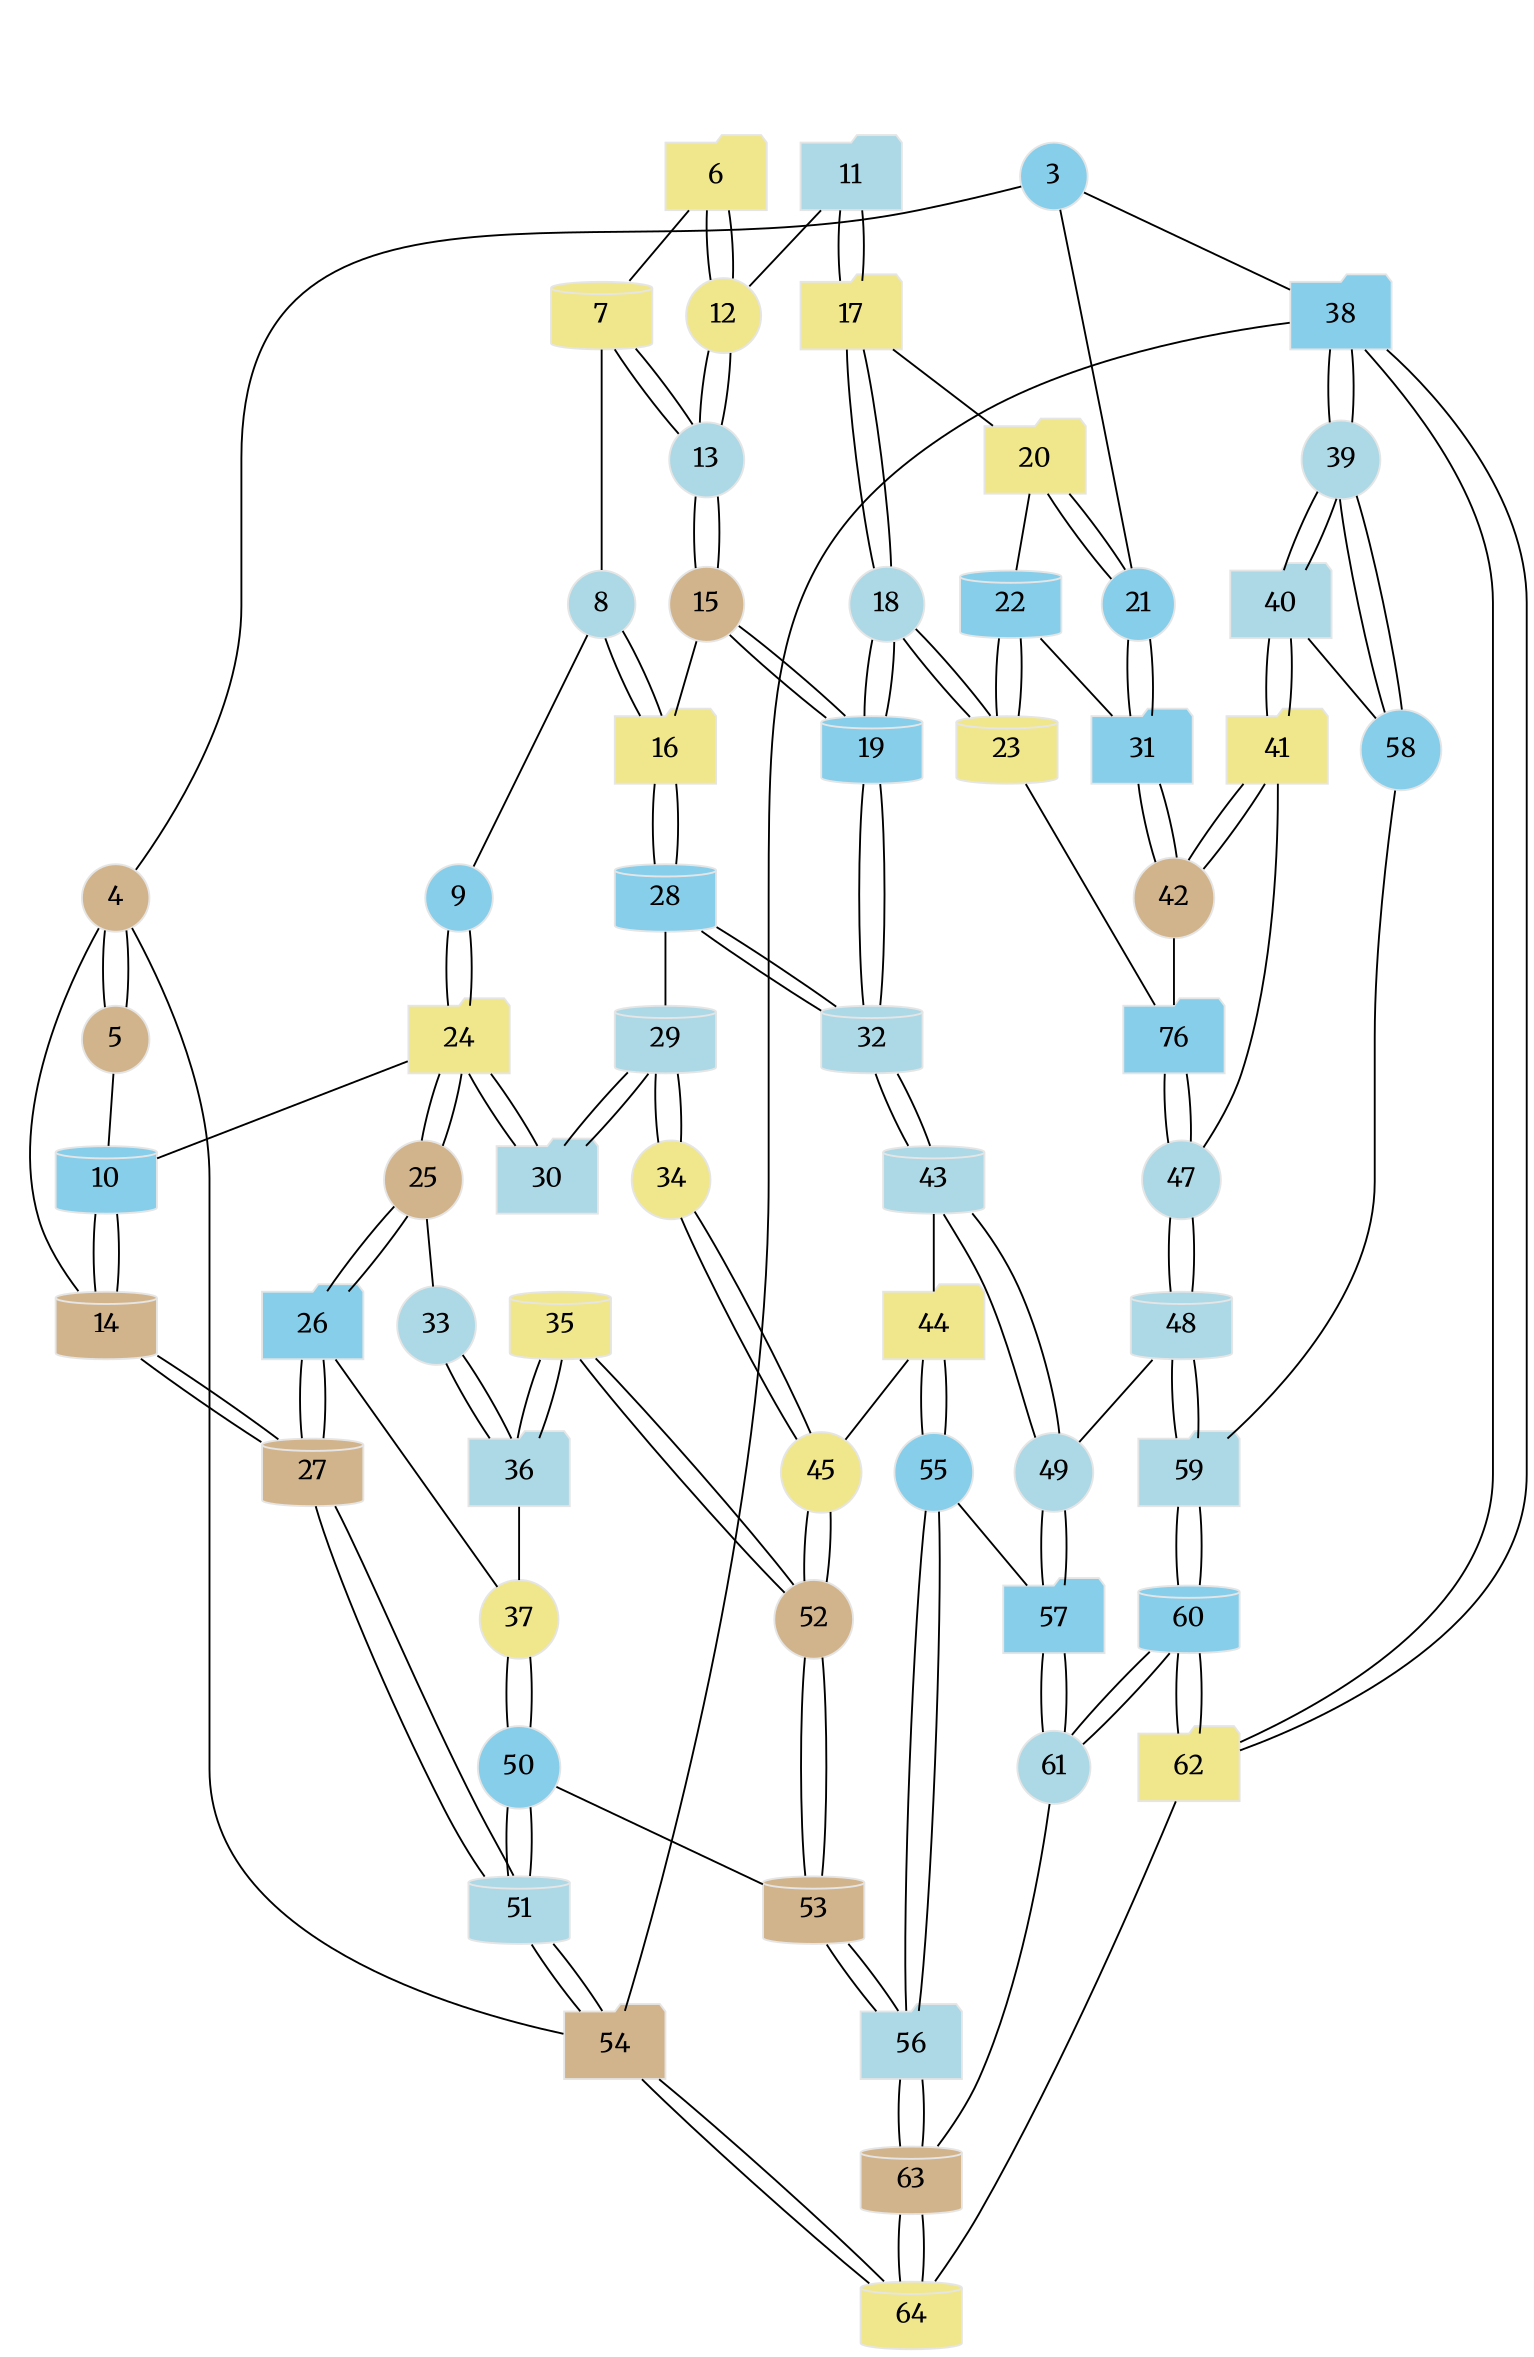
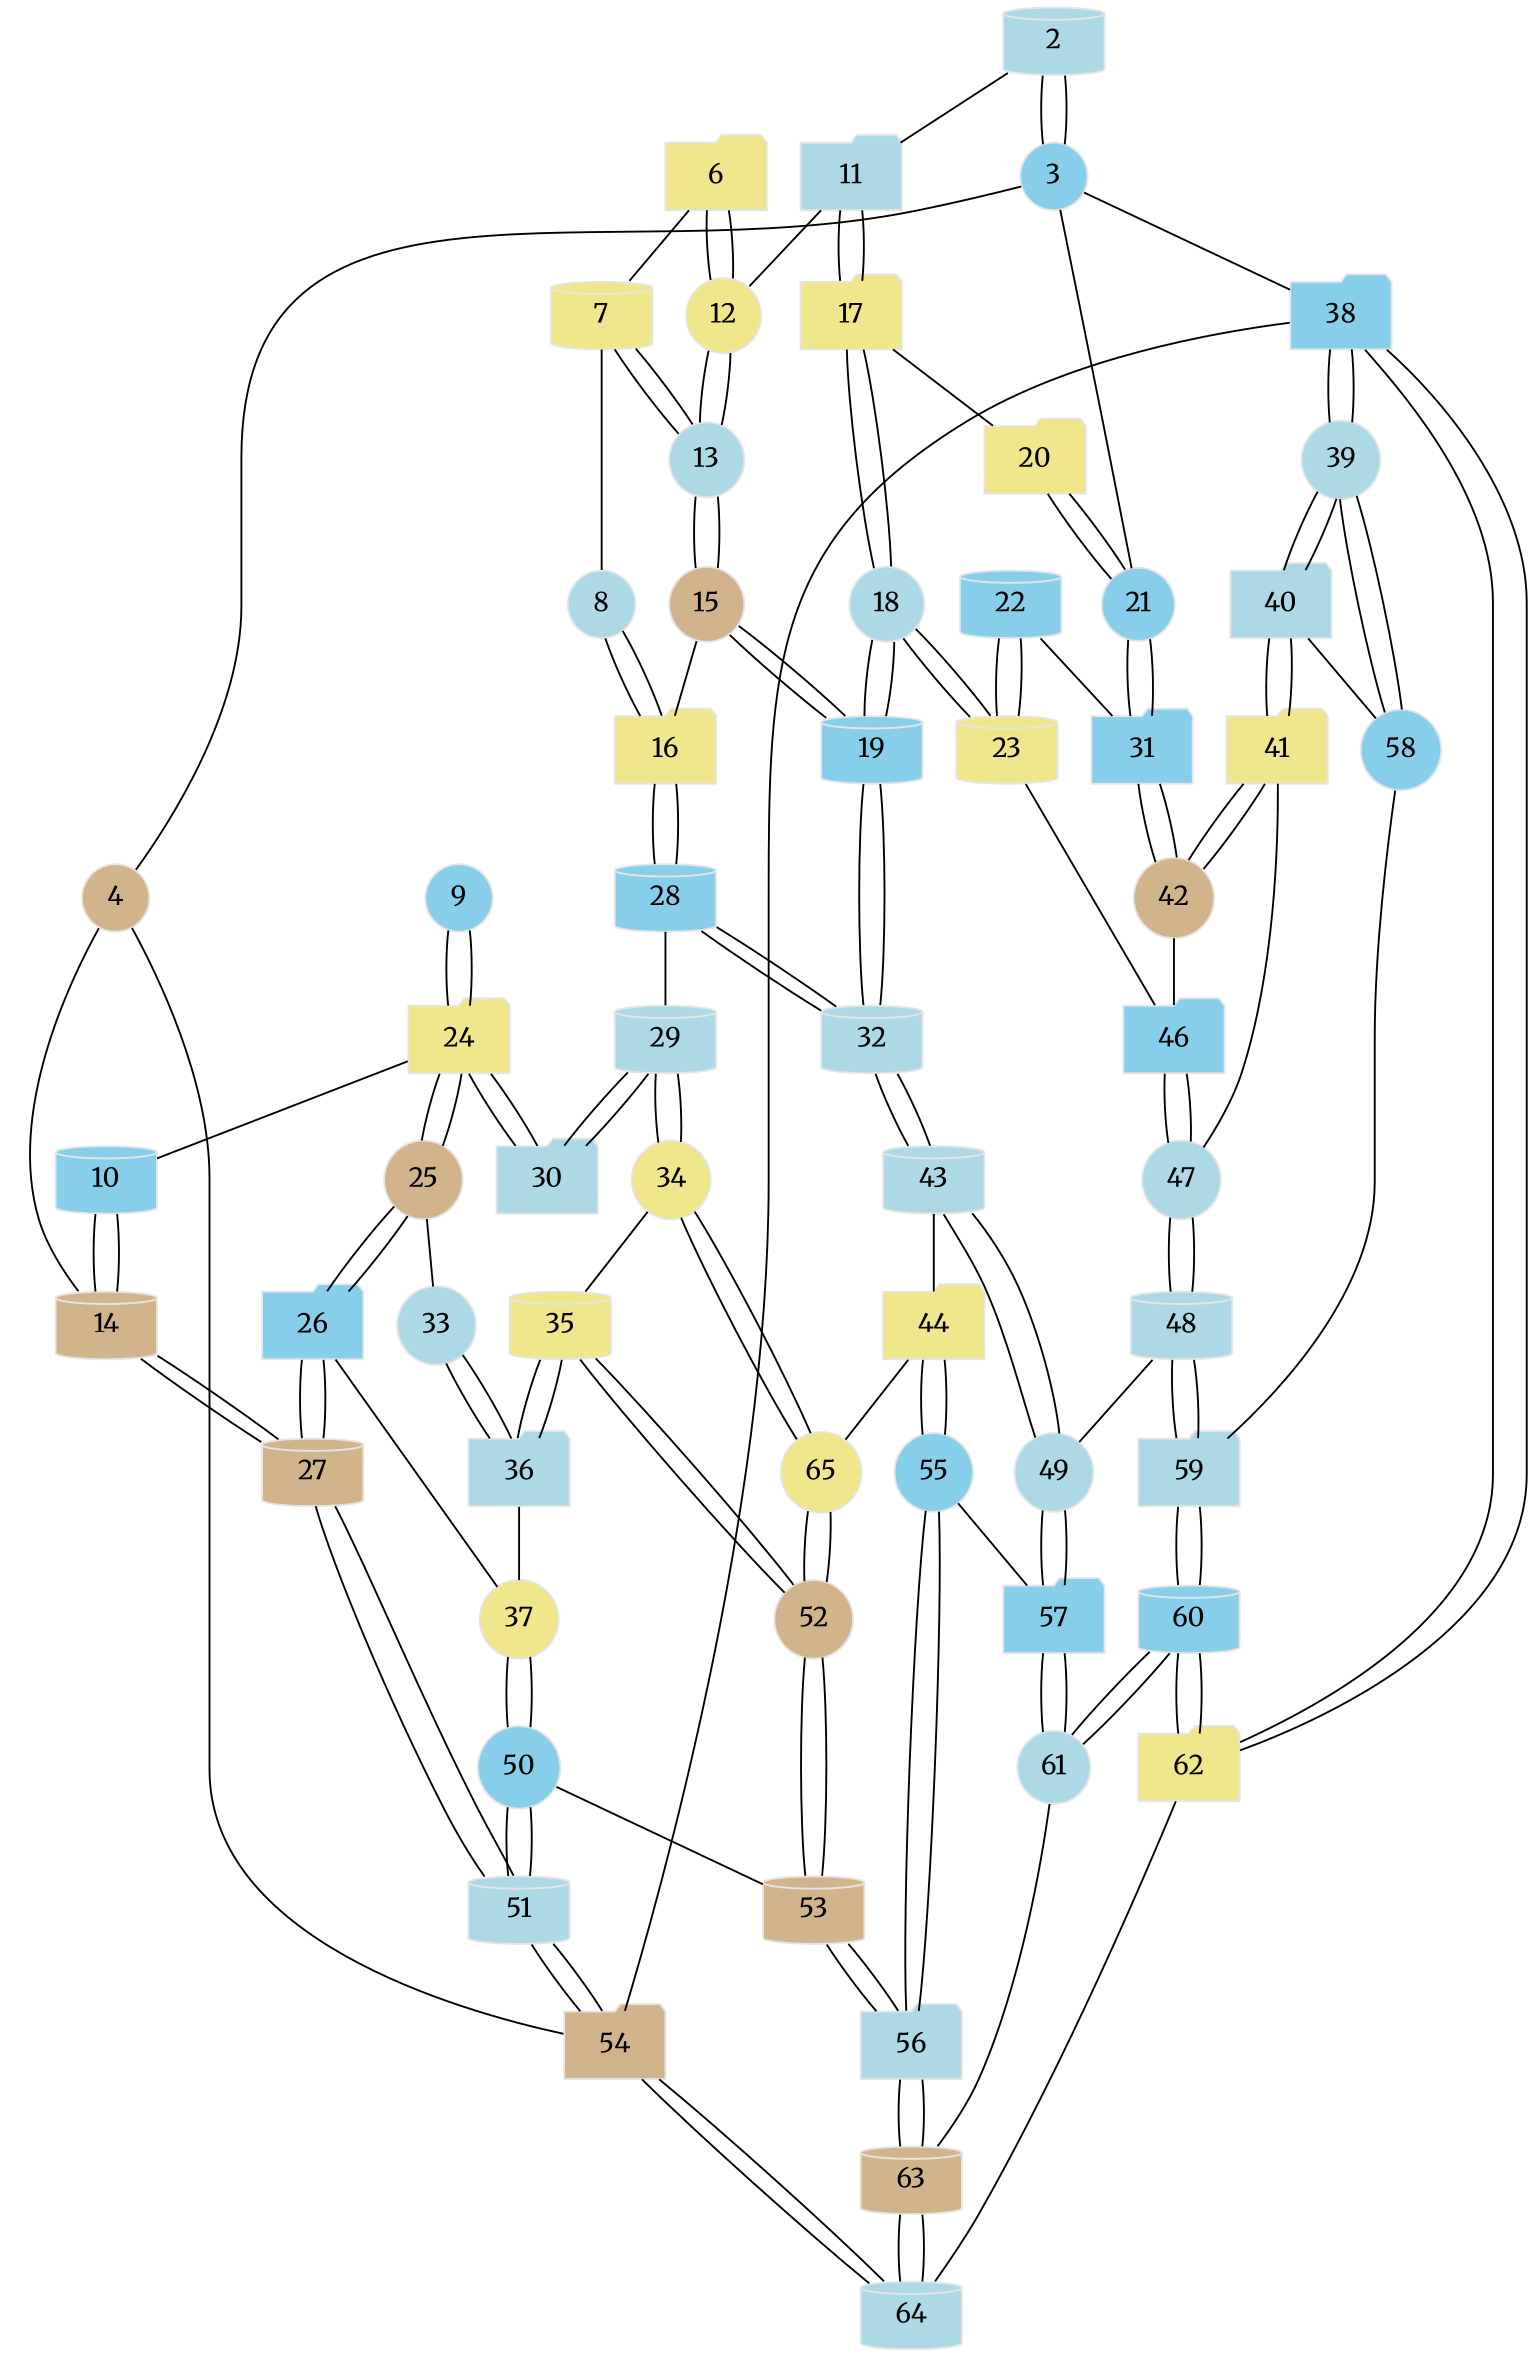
node "2": added
edge "20" -- "22": removed
edge "8" -- "9": removed
node "5": removed
node "76": label "76" -> "46"
edge "34" -- "35": added
node "45": label "45" -> "65"
node "64": fillcolor khaki -> lightblue
